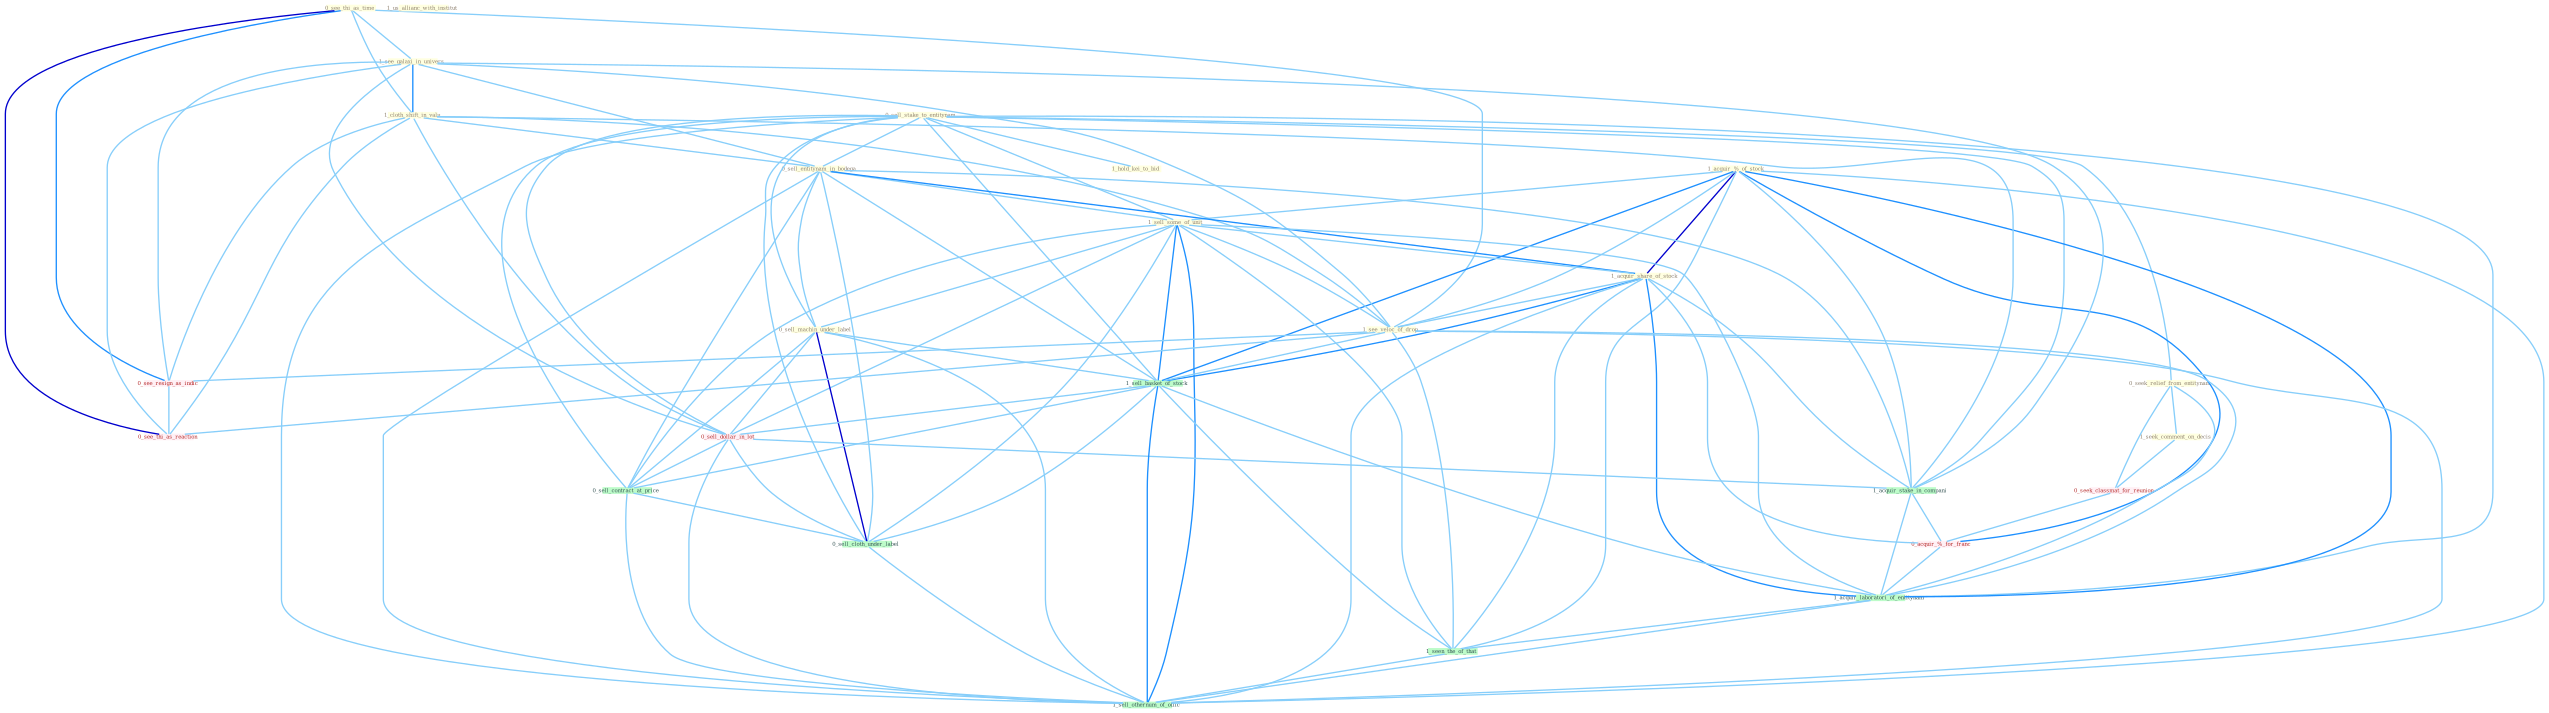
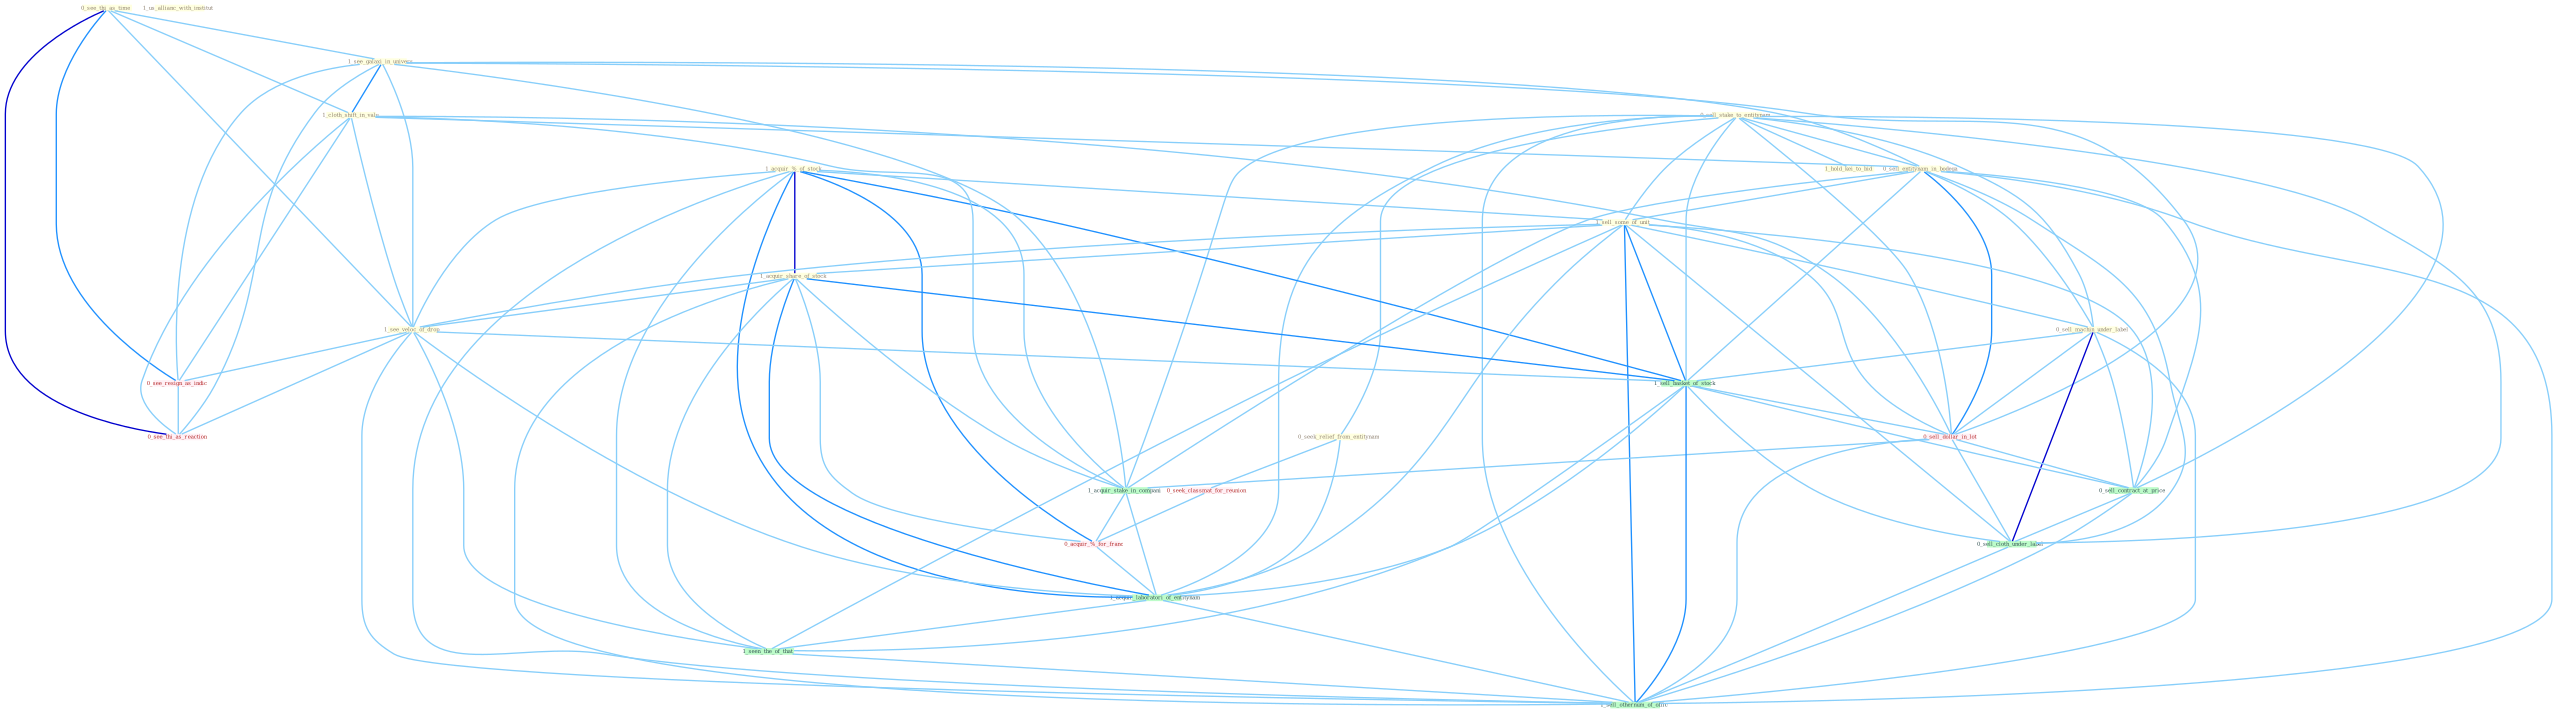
edge "0_sell_entitynam_in_bodega" -- "1_acquir_share_of_stock": now "0_sell_entitynam_in_bodega" -- "0_sell_dollar_in_lot"
node "1_seek_comment_on_decis": removed
